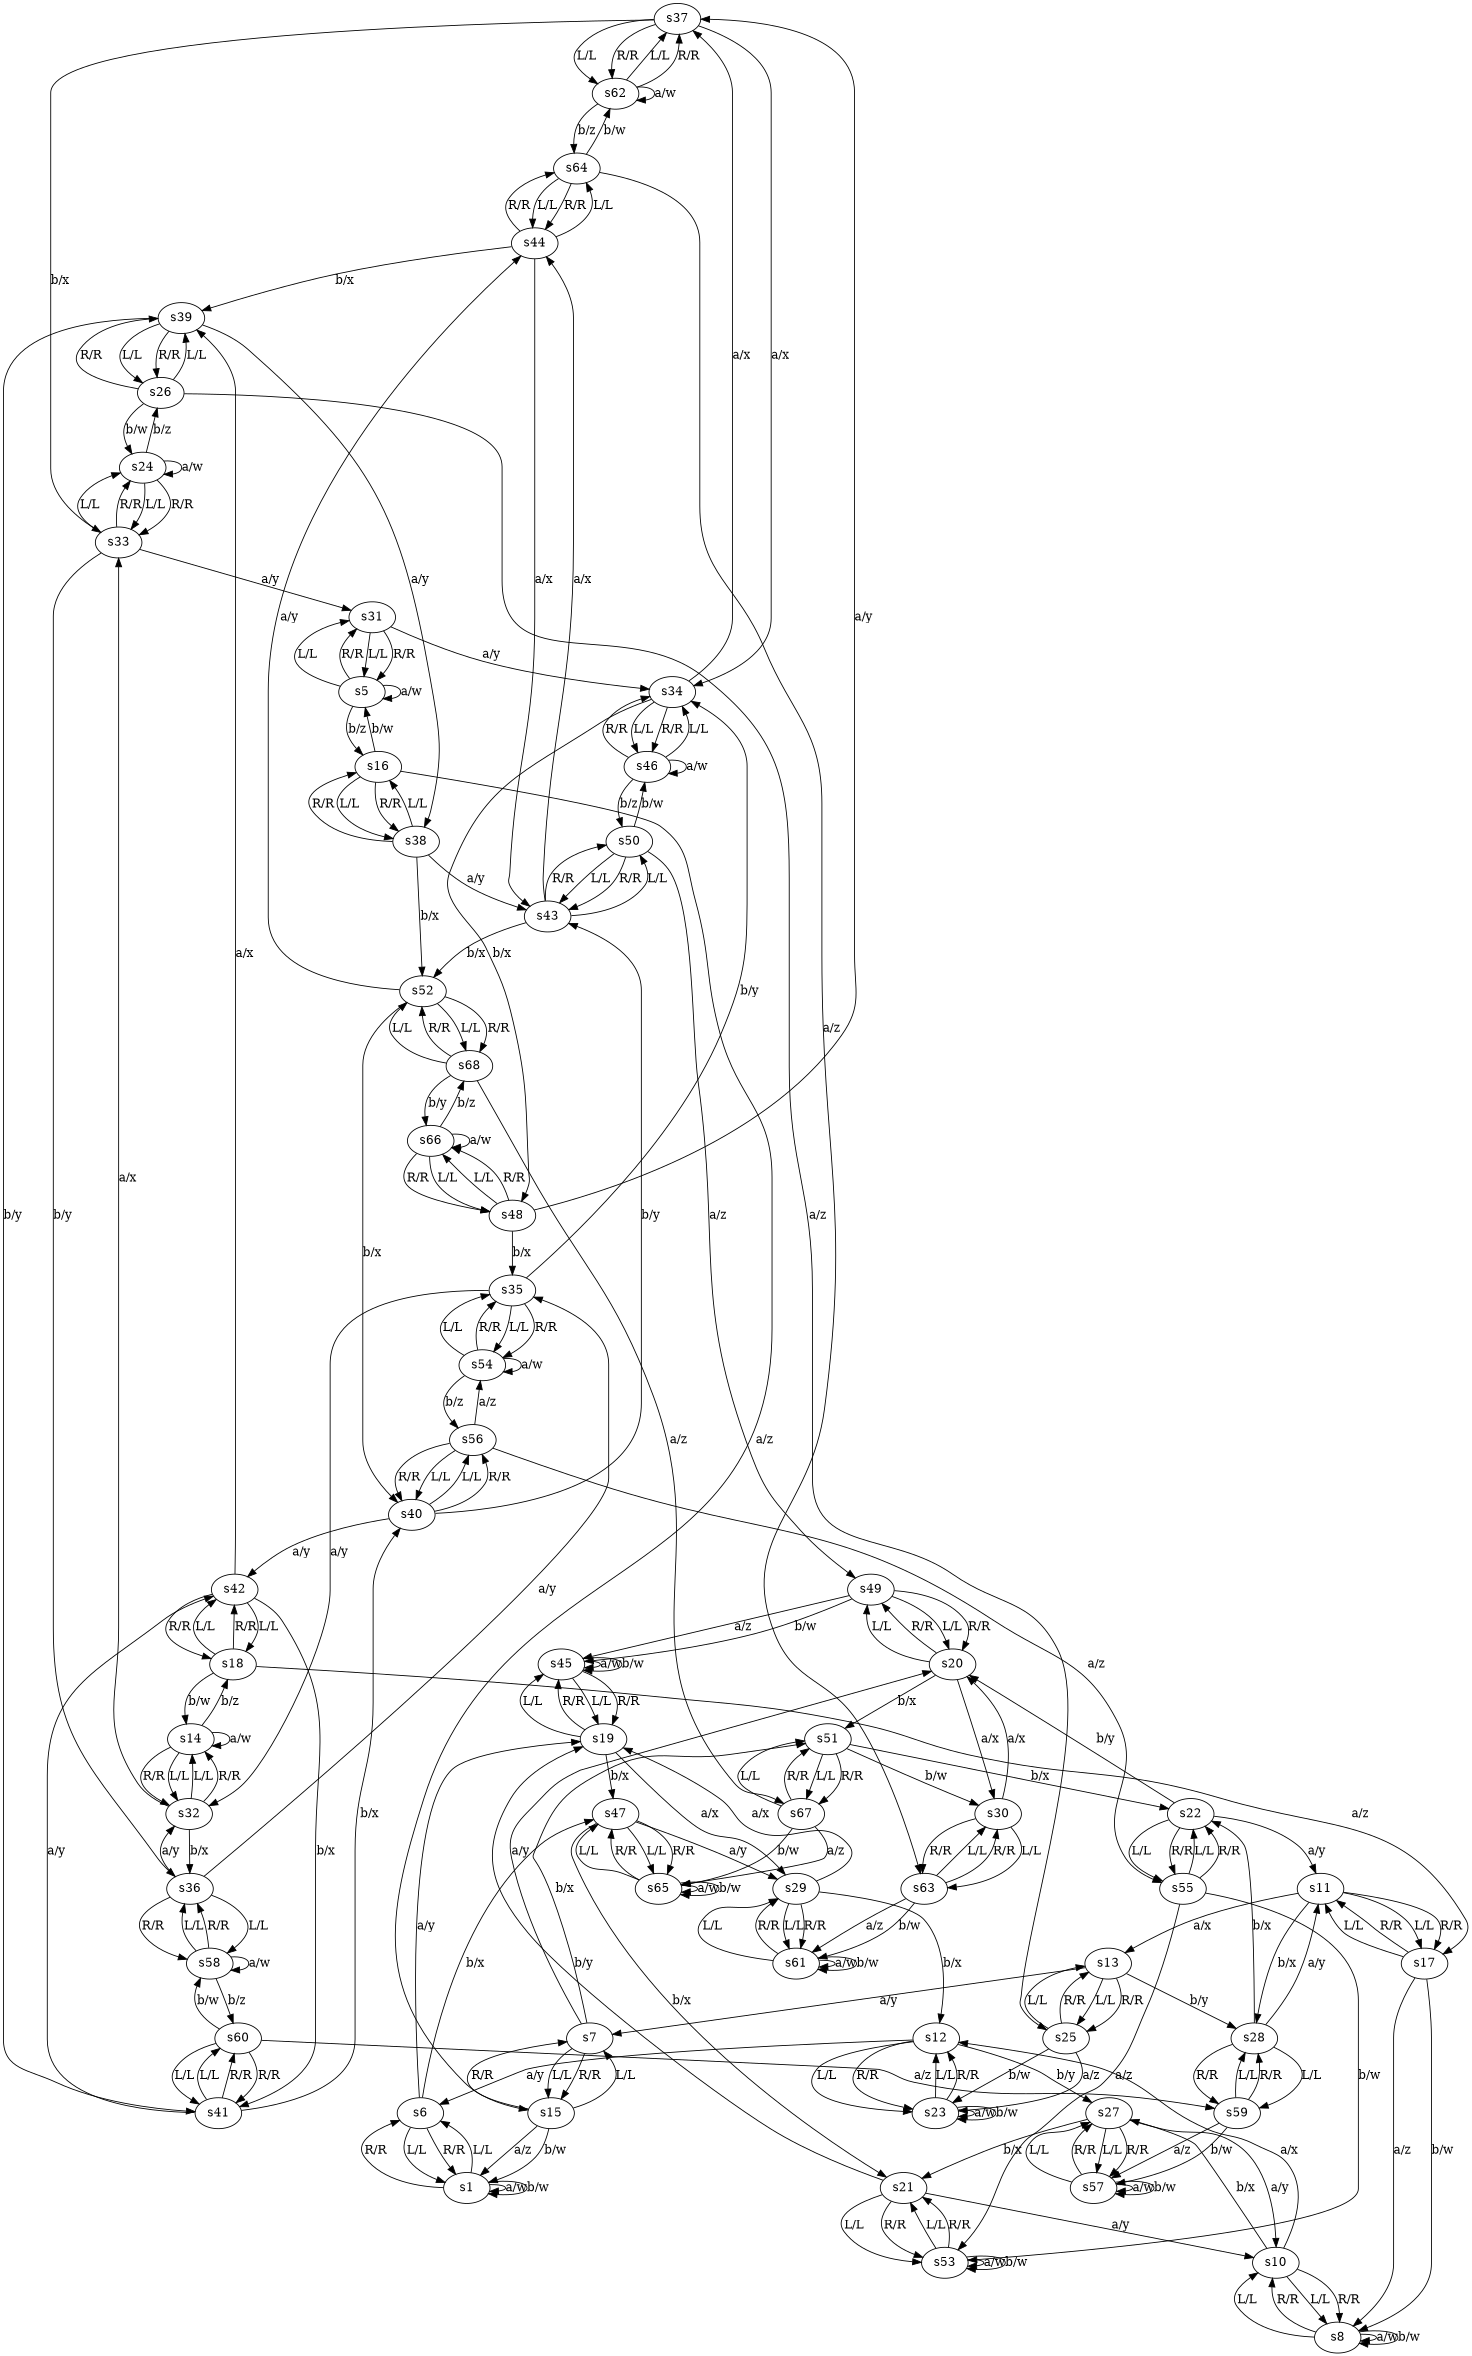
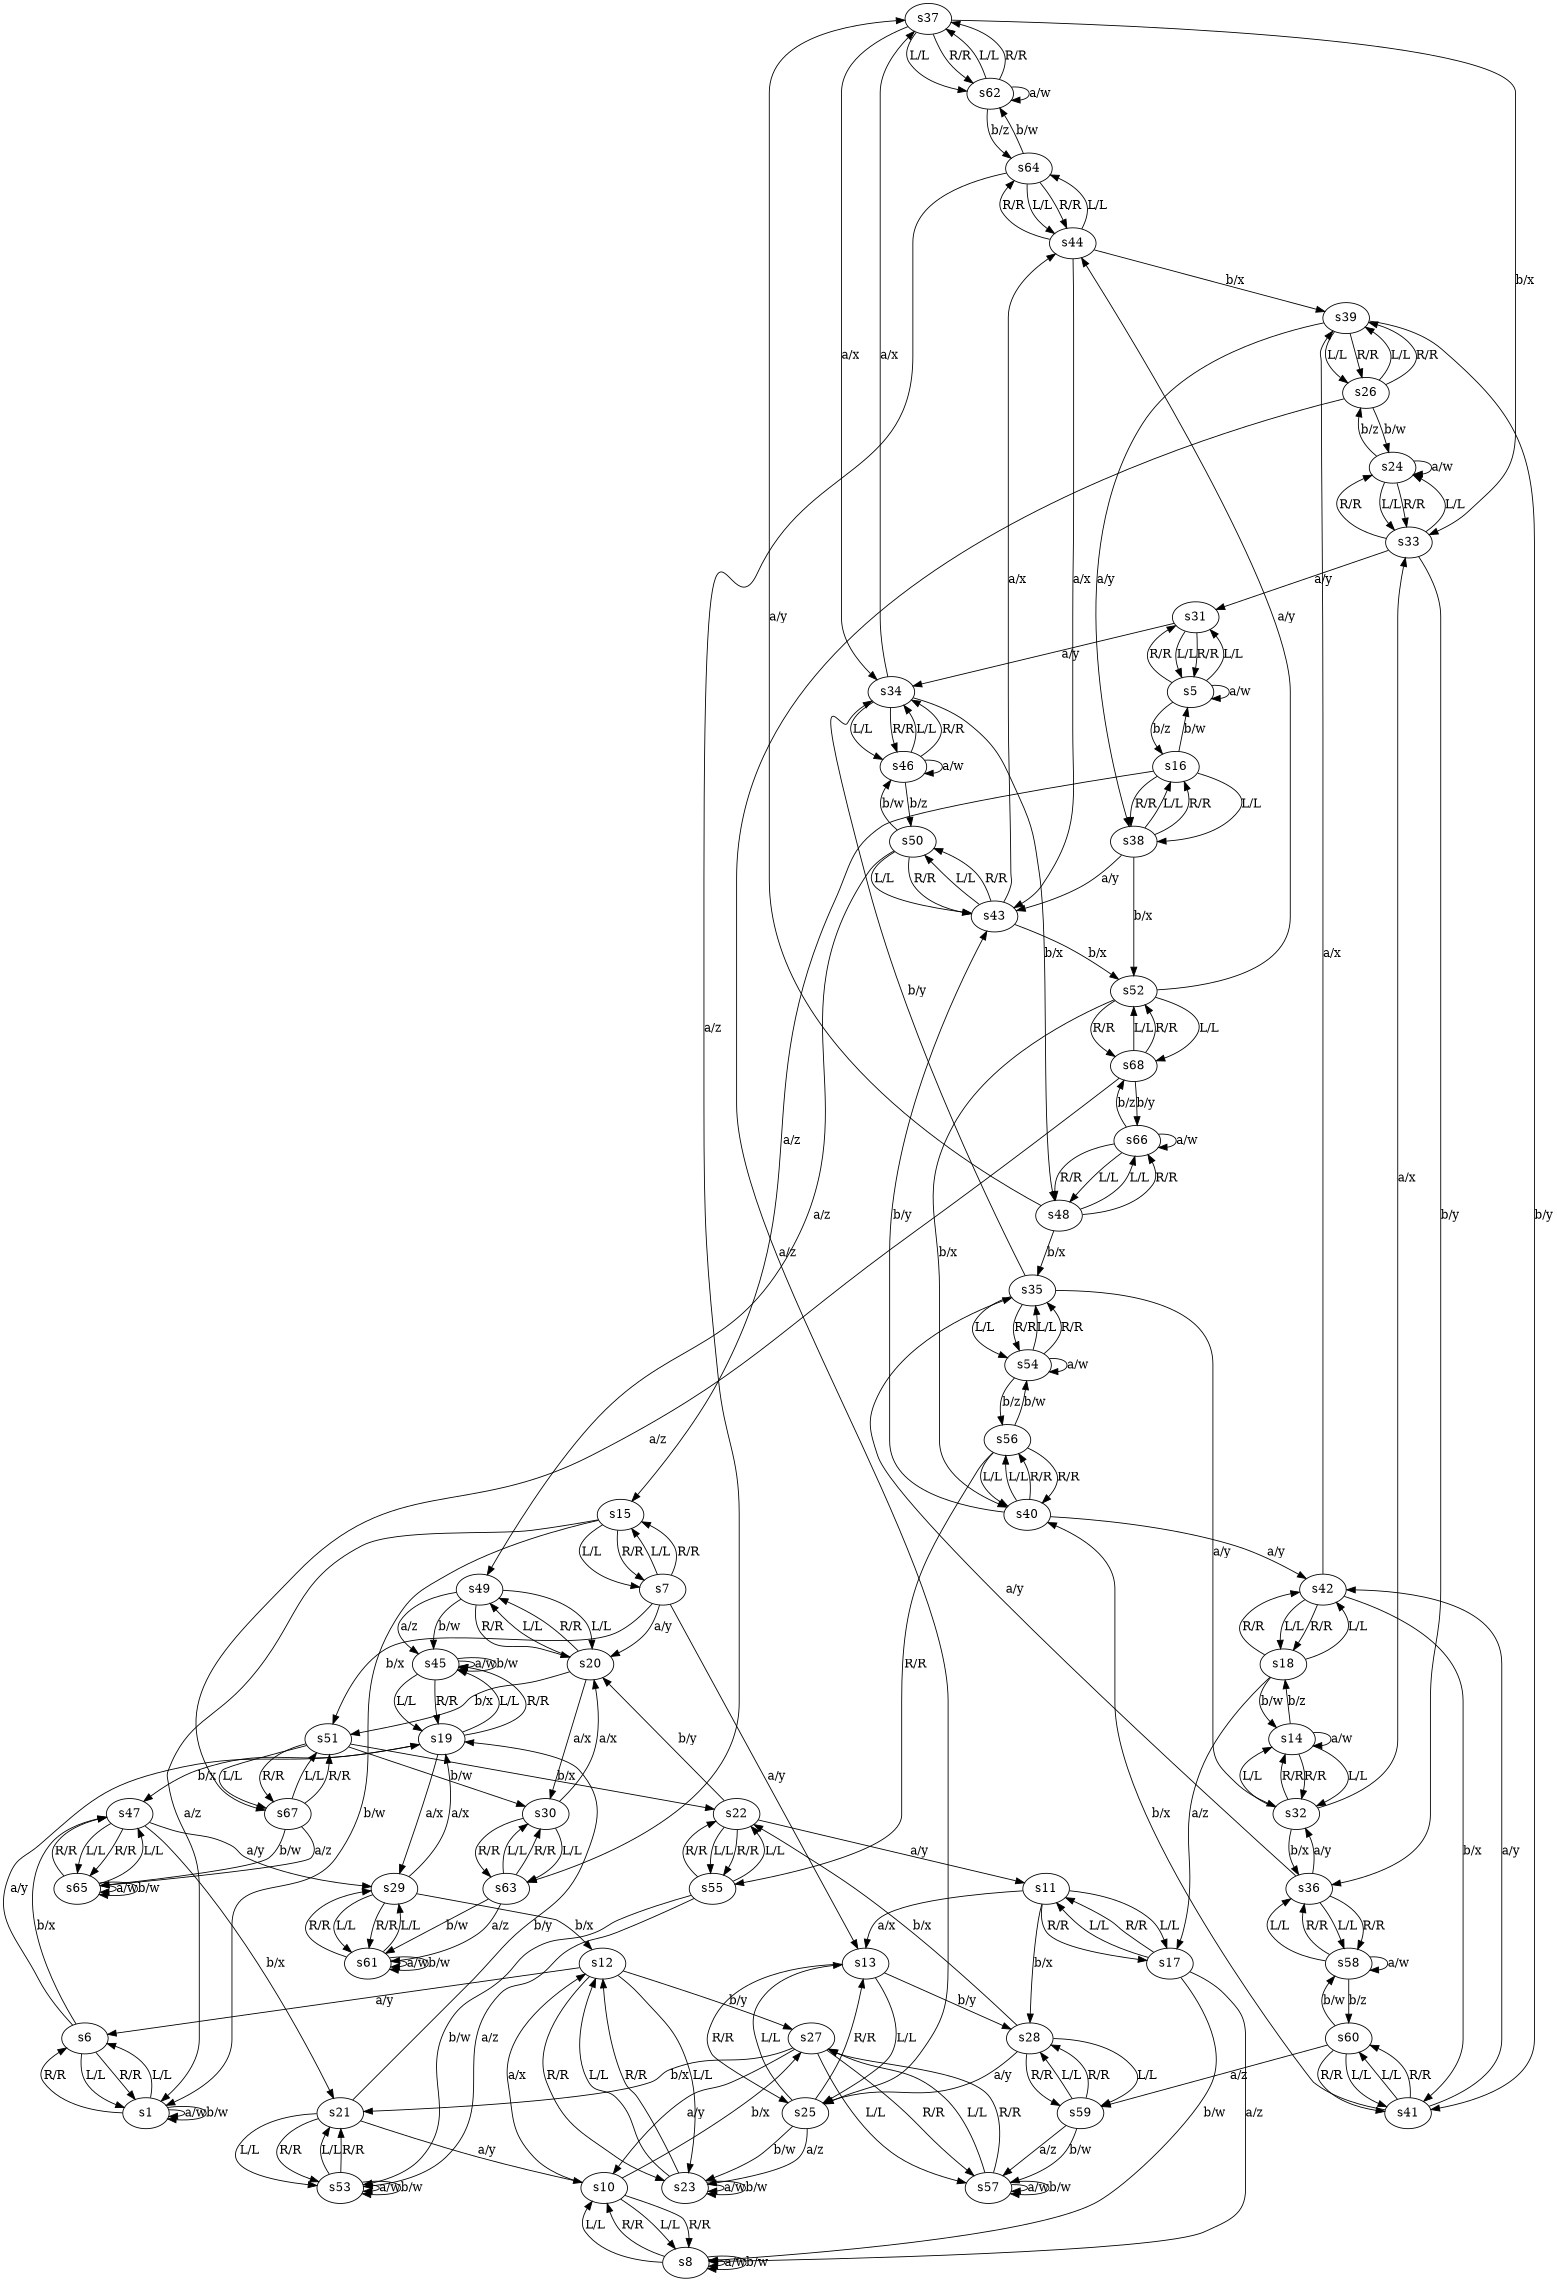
edge "s56" -> "s54": label "a/z" -> "b/w"
edge "s56" -> "s55": label "a/z" -> "R/R"
edge "s28" -> "s11": now "s28" -> "s25"
edge "s13" -> "s7": reversed
